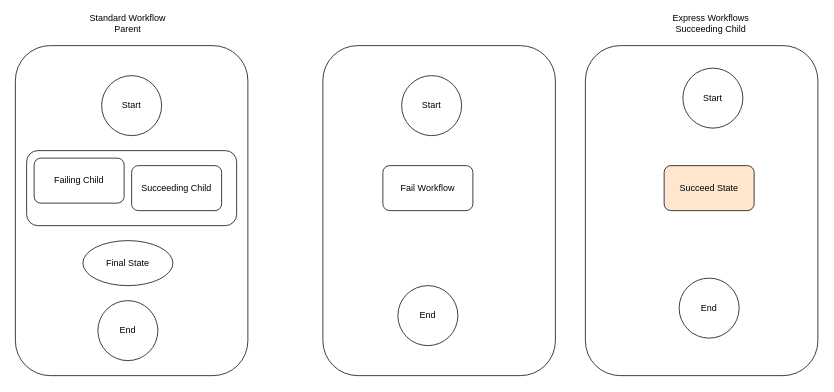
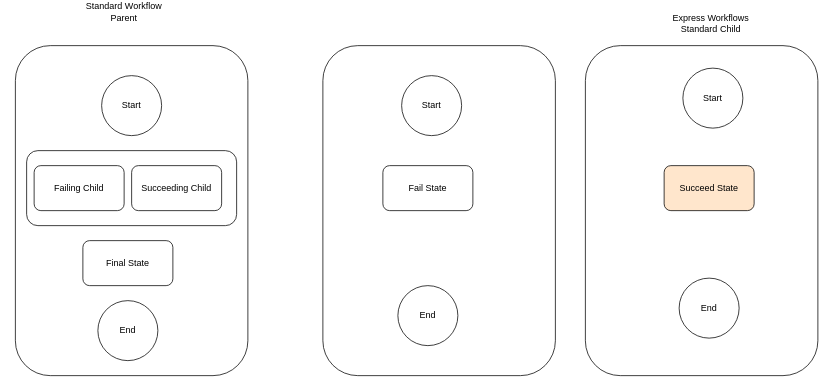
node "Standard Workflow Parent": moved (128, 23) -> (124, 12)
node "Express Workflows Succeeding Child": label "Express Workflows Succeeding Child" -> "Express Workflows Standard Child"
node "Failing Child": moved (79, 180) -> (79, 188)
node "Fail Workflow": label "Fail Workflow" -> "Fail State"
node "Final State": shape ellipse -> rounded rectangle
